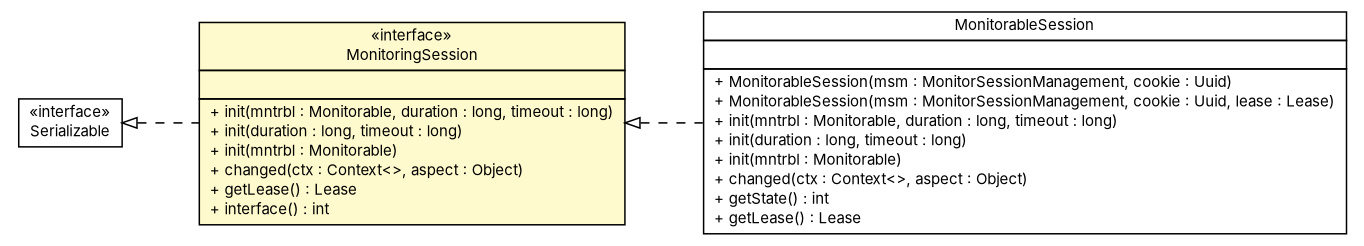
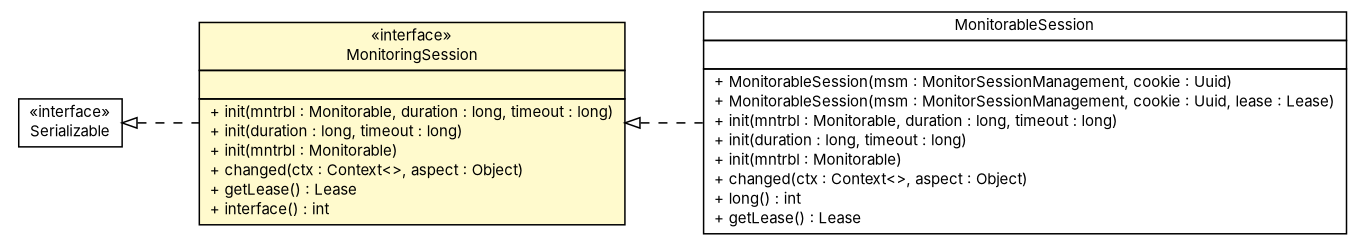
node "MonitorableSession": text "+ getState() : int" -> "+ long() : int"
